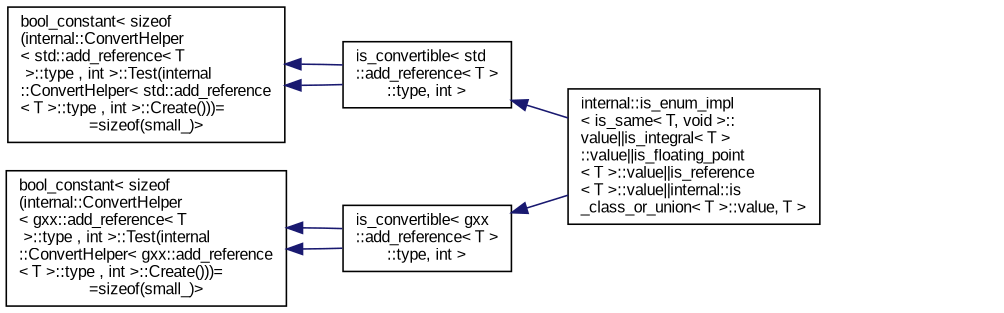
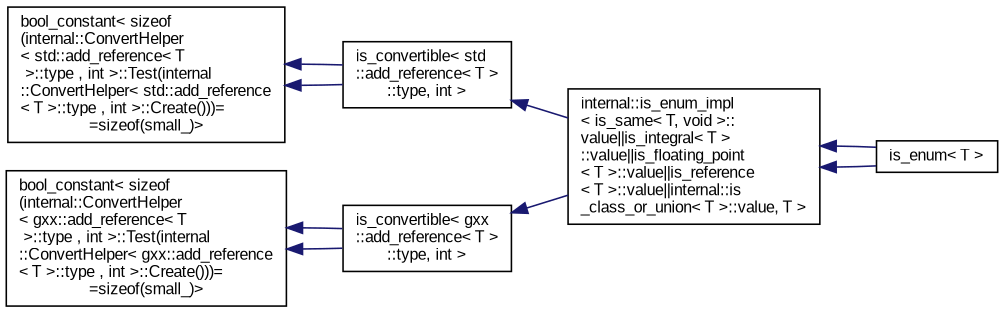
node "is_enum< T >": added
